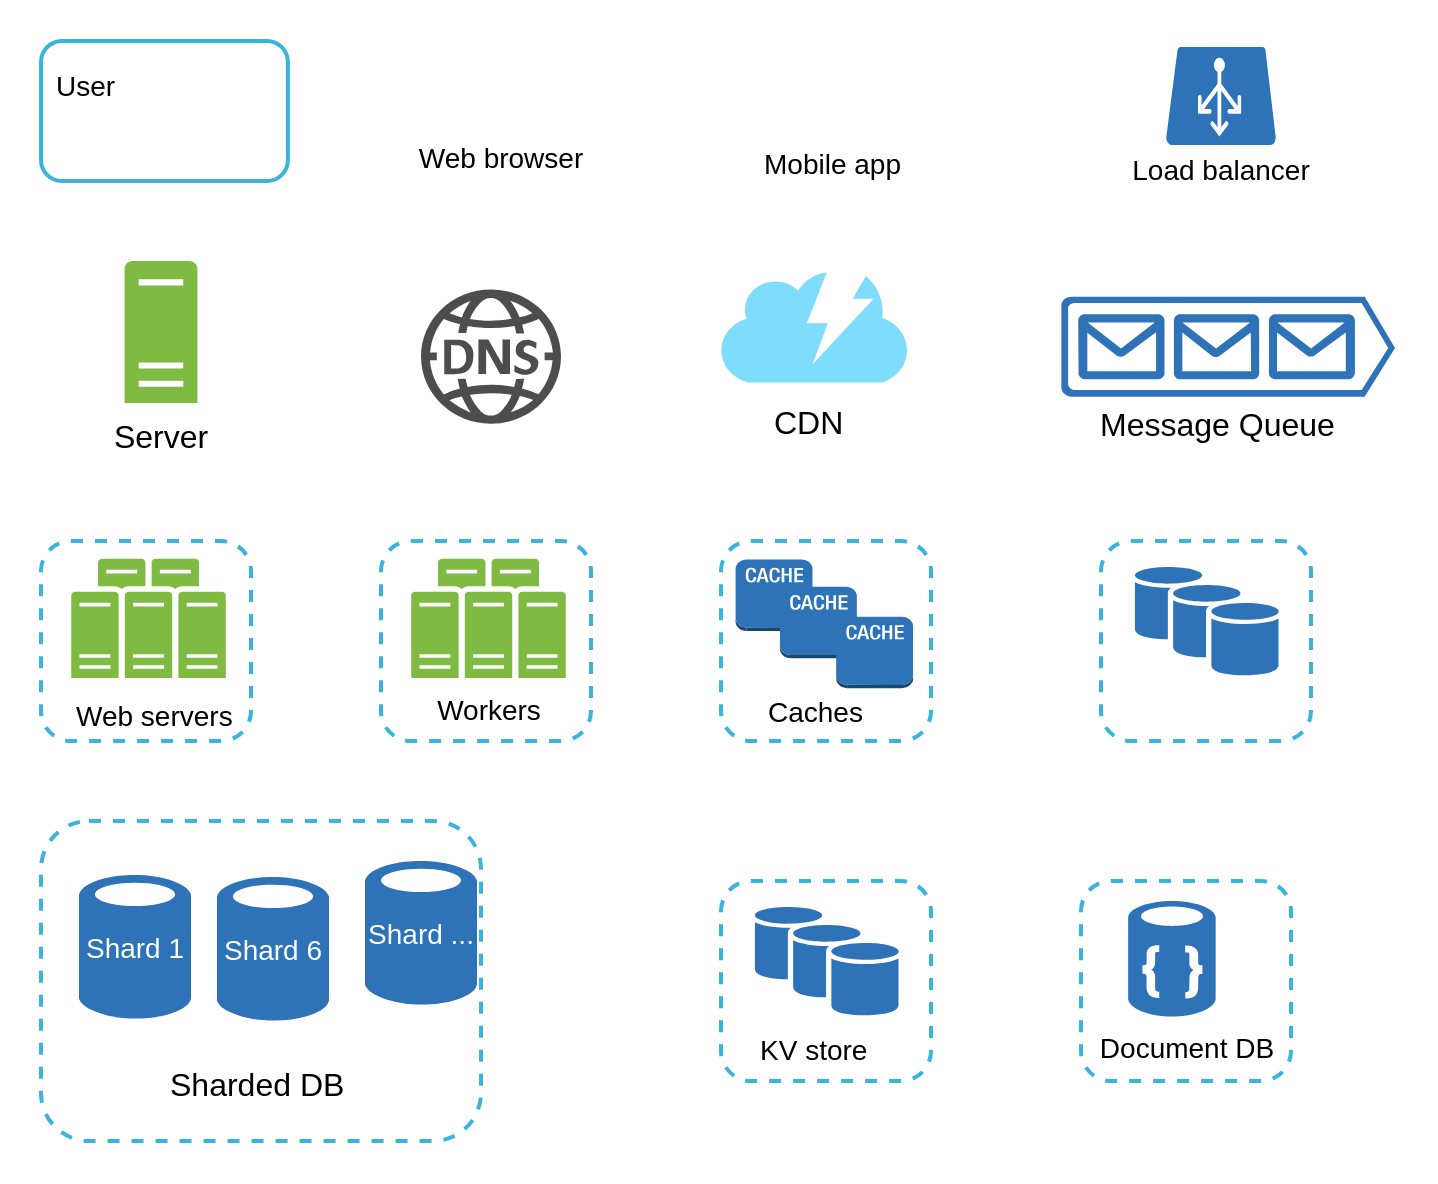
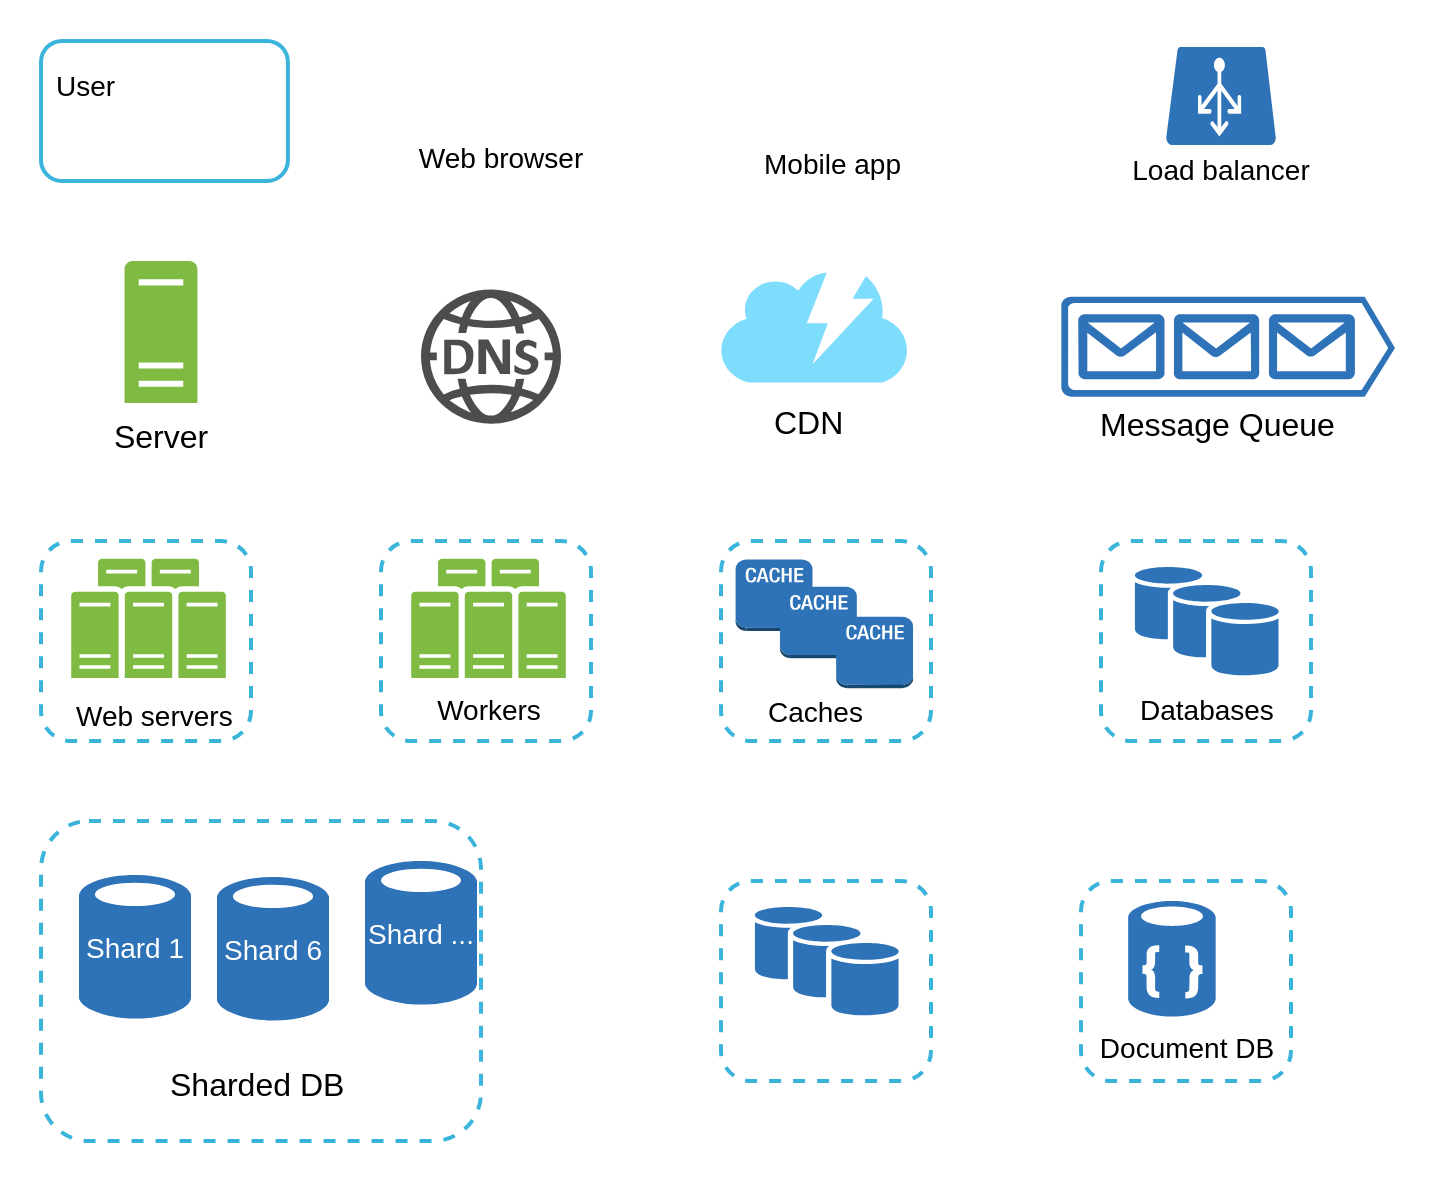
node "Databases": added
node "KV store": removed
